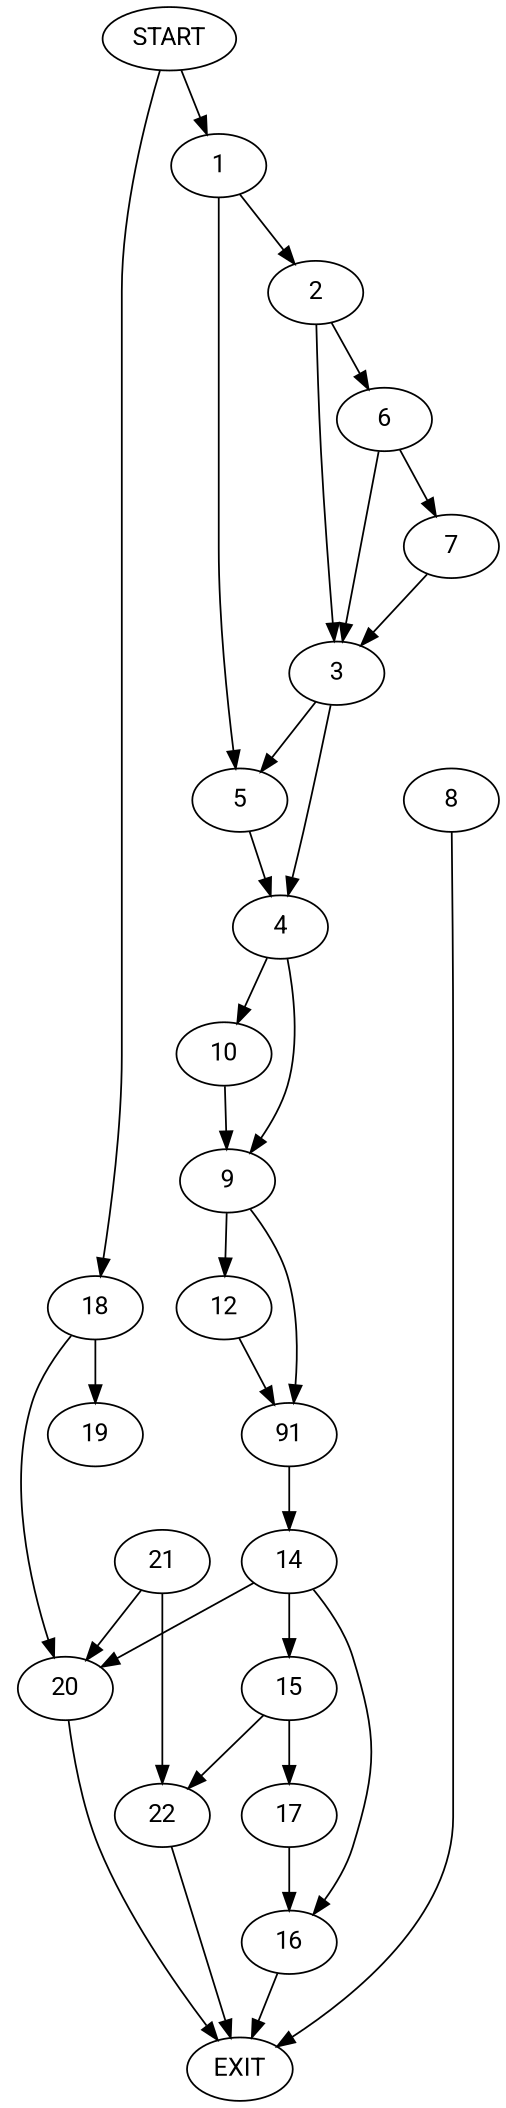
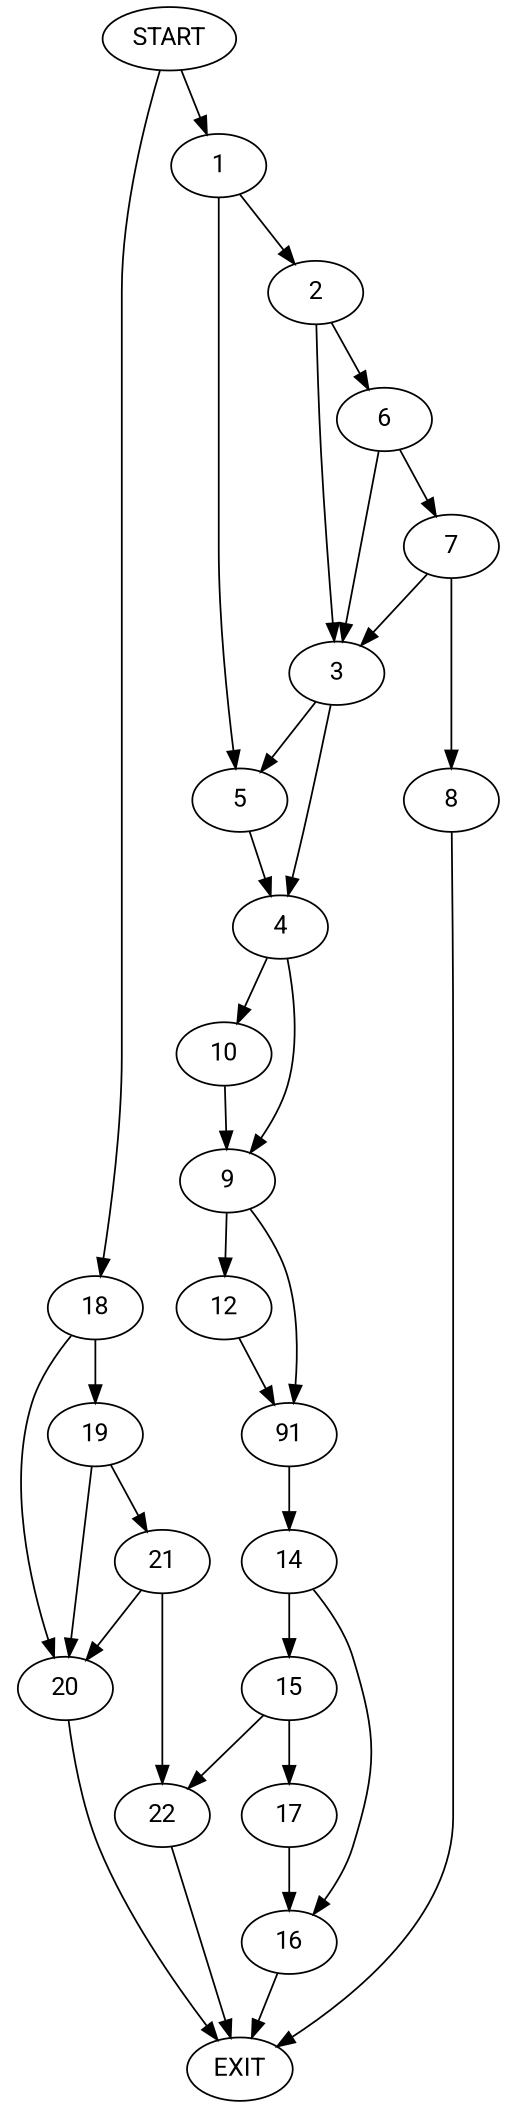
edge "7" -> "8": added
edge "19" -> "21": added
edge "14" -> "20": now "19" -> "20"
